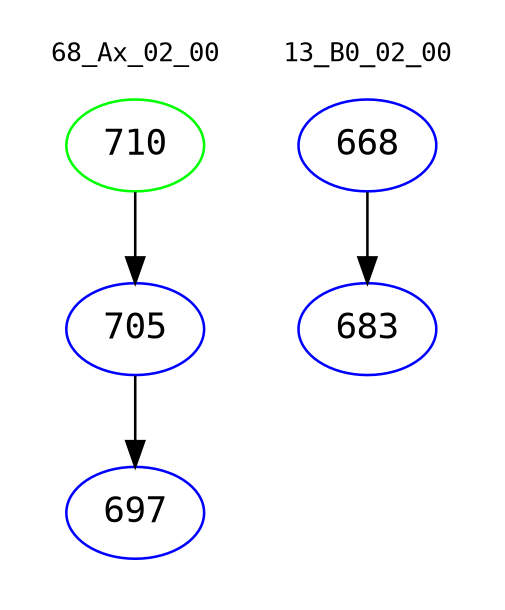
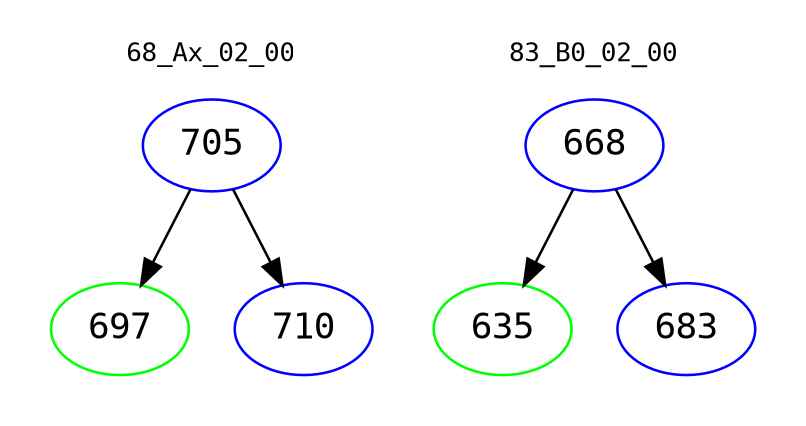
cluster "13_B0_02_00": label "13_B0_02_00" -> "83_B0_02_00"
node "710": color green -> blue
edge "710" -> "705": reversed
node "635": added
node "697": color blue -> green
